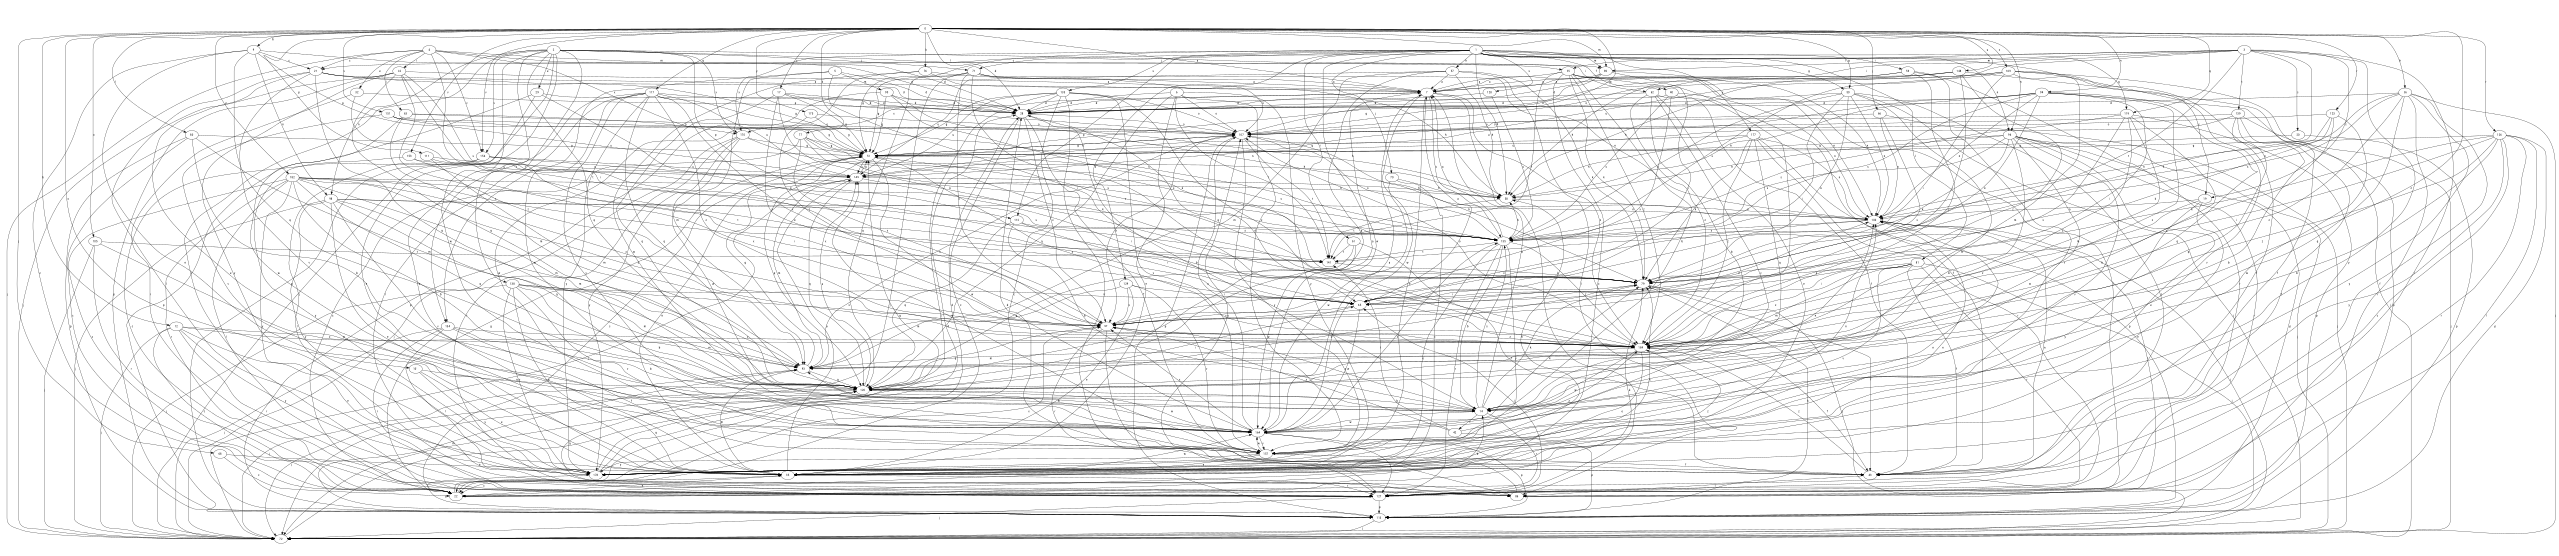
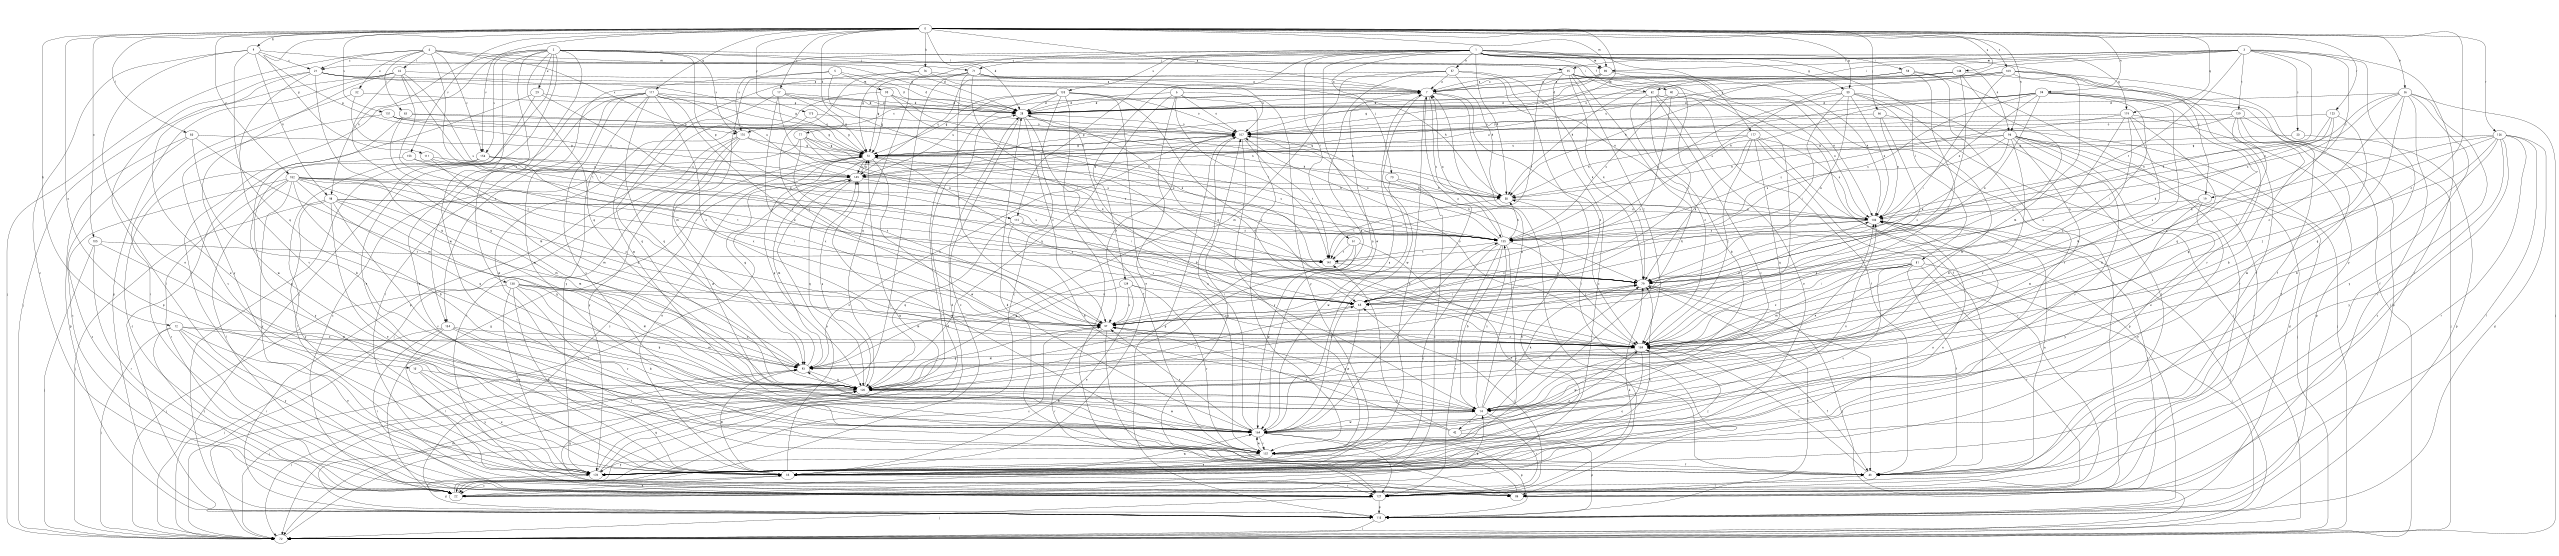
node "128": removed
node "68": removed
